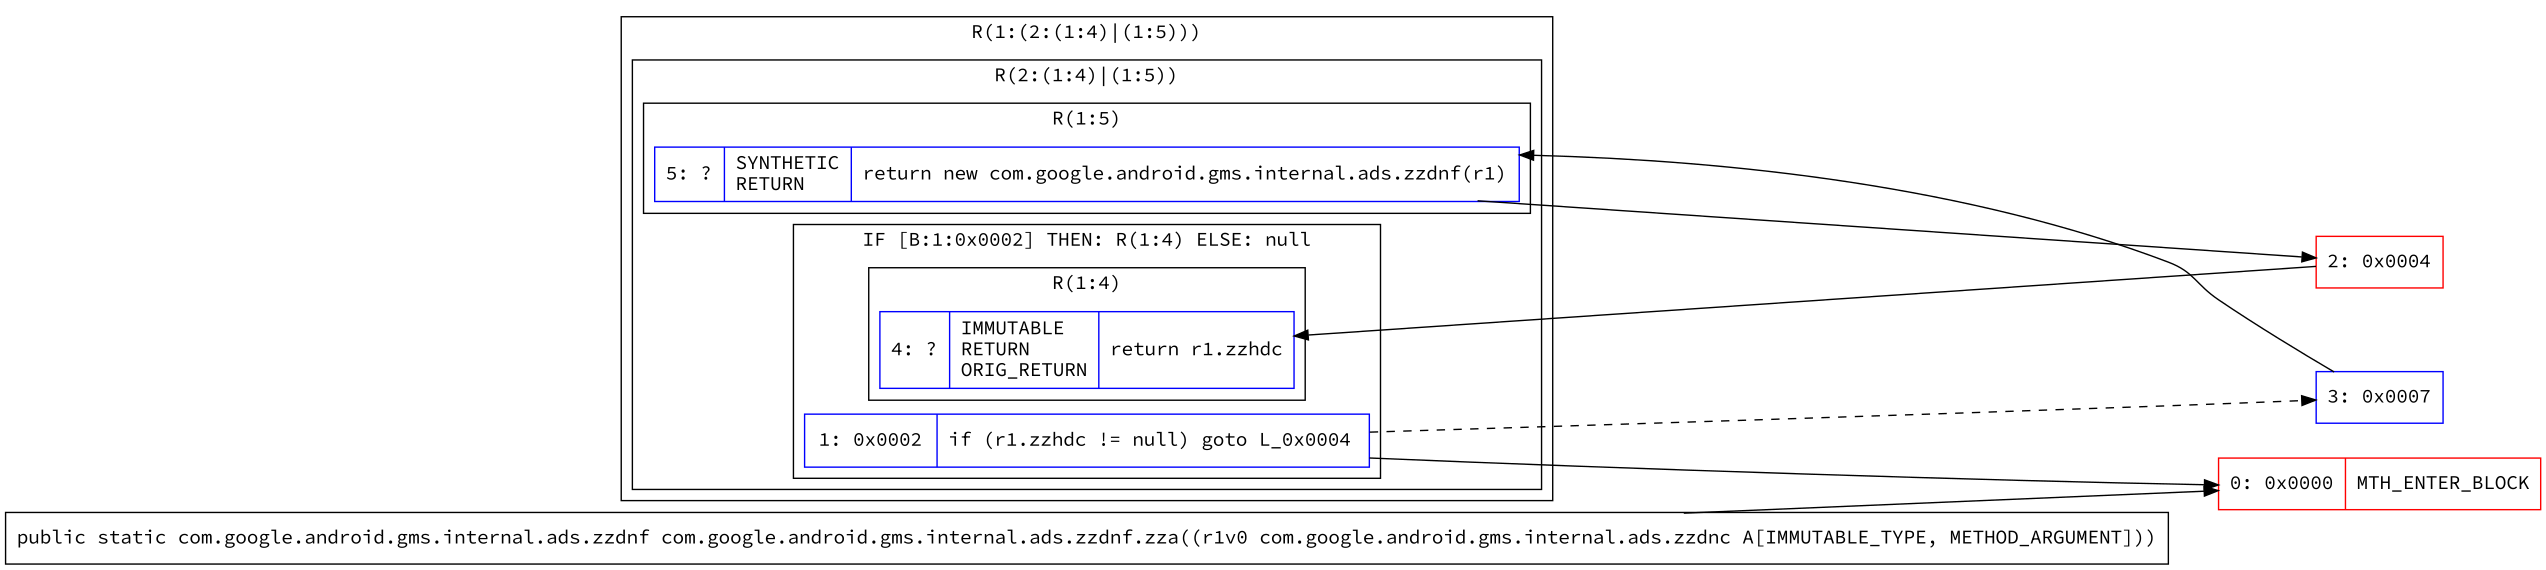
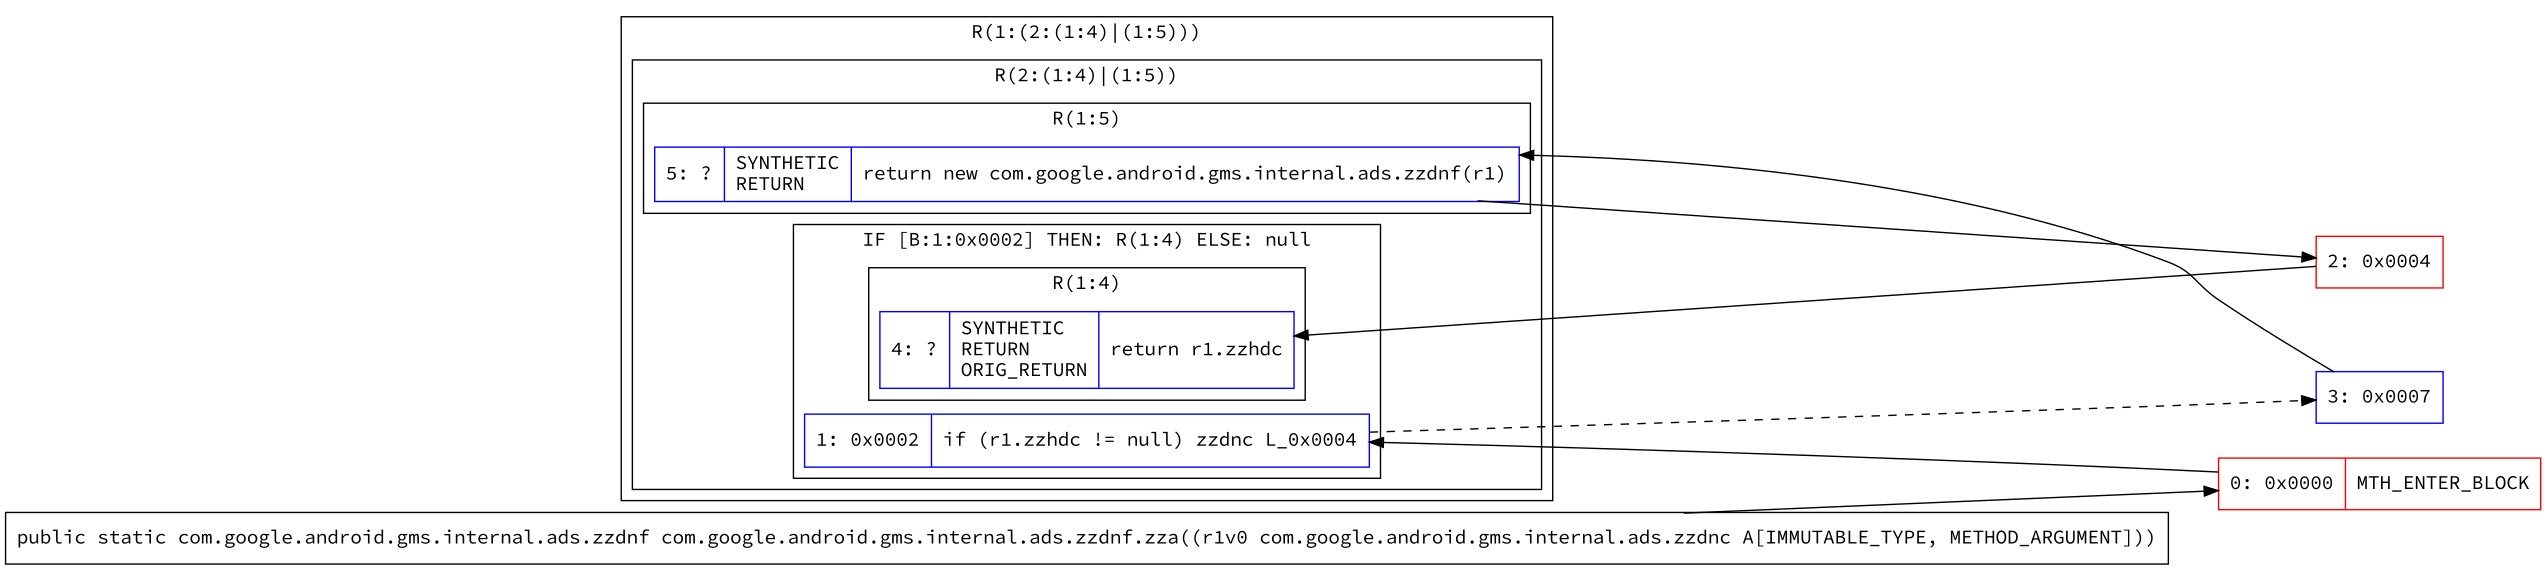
node "4: ?": text "IMMUTABLE" -> "SYNTHETIC"
node "1: 0x0002": text "if (r1.zzhdc != null) goto L_0x0004" -> "if (r1.zzhdc != null) zzdnc L_0x0004"
edge "1: 0x0002" -> "0: 0x0000": reversed
